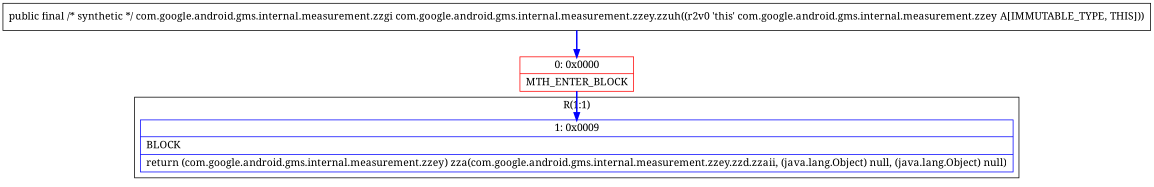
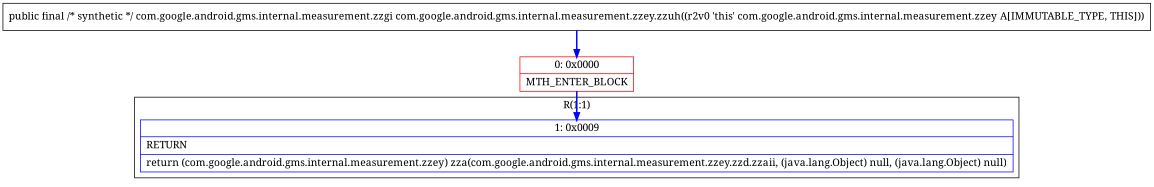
node "1: 0x0009": text "BLOCK" -> "RETURN"
